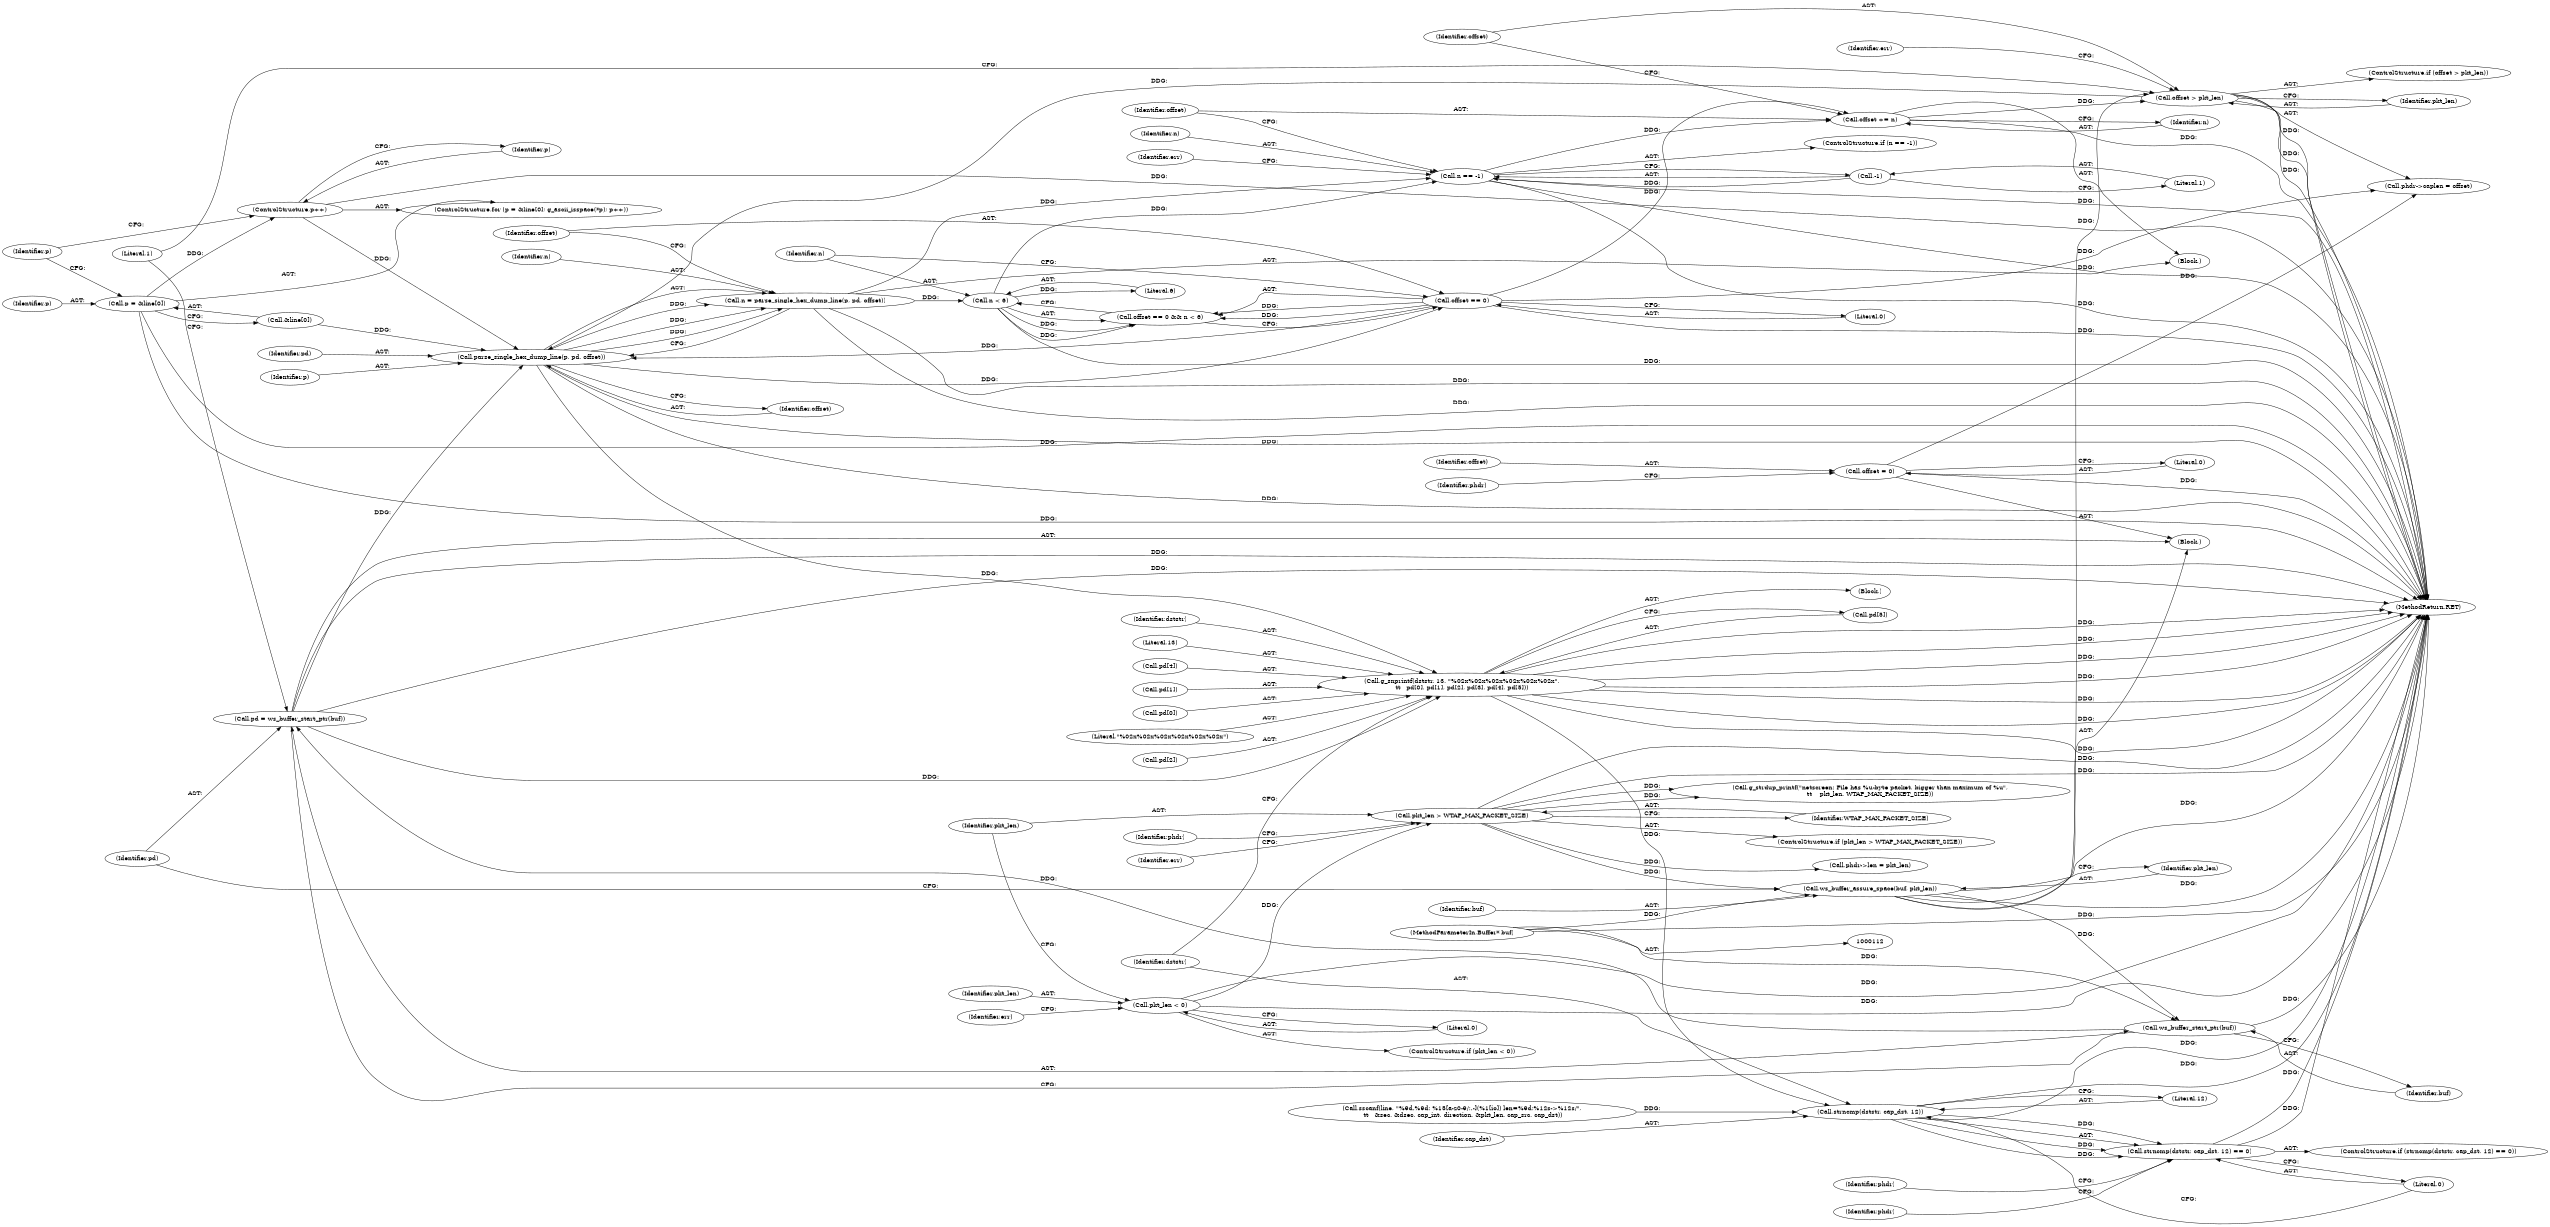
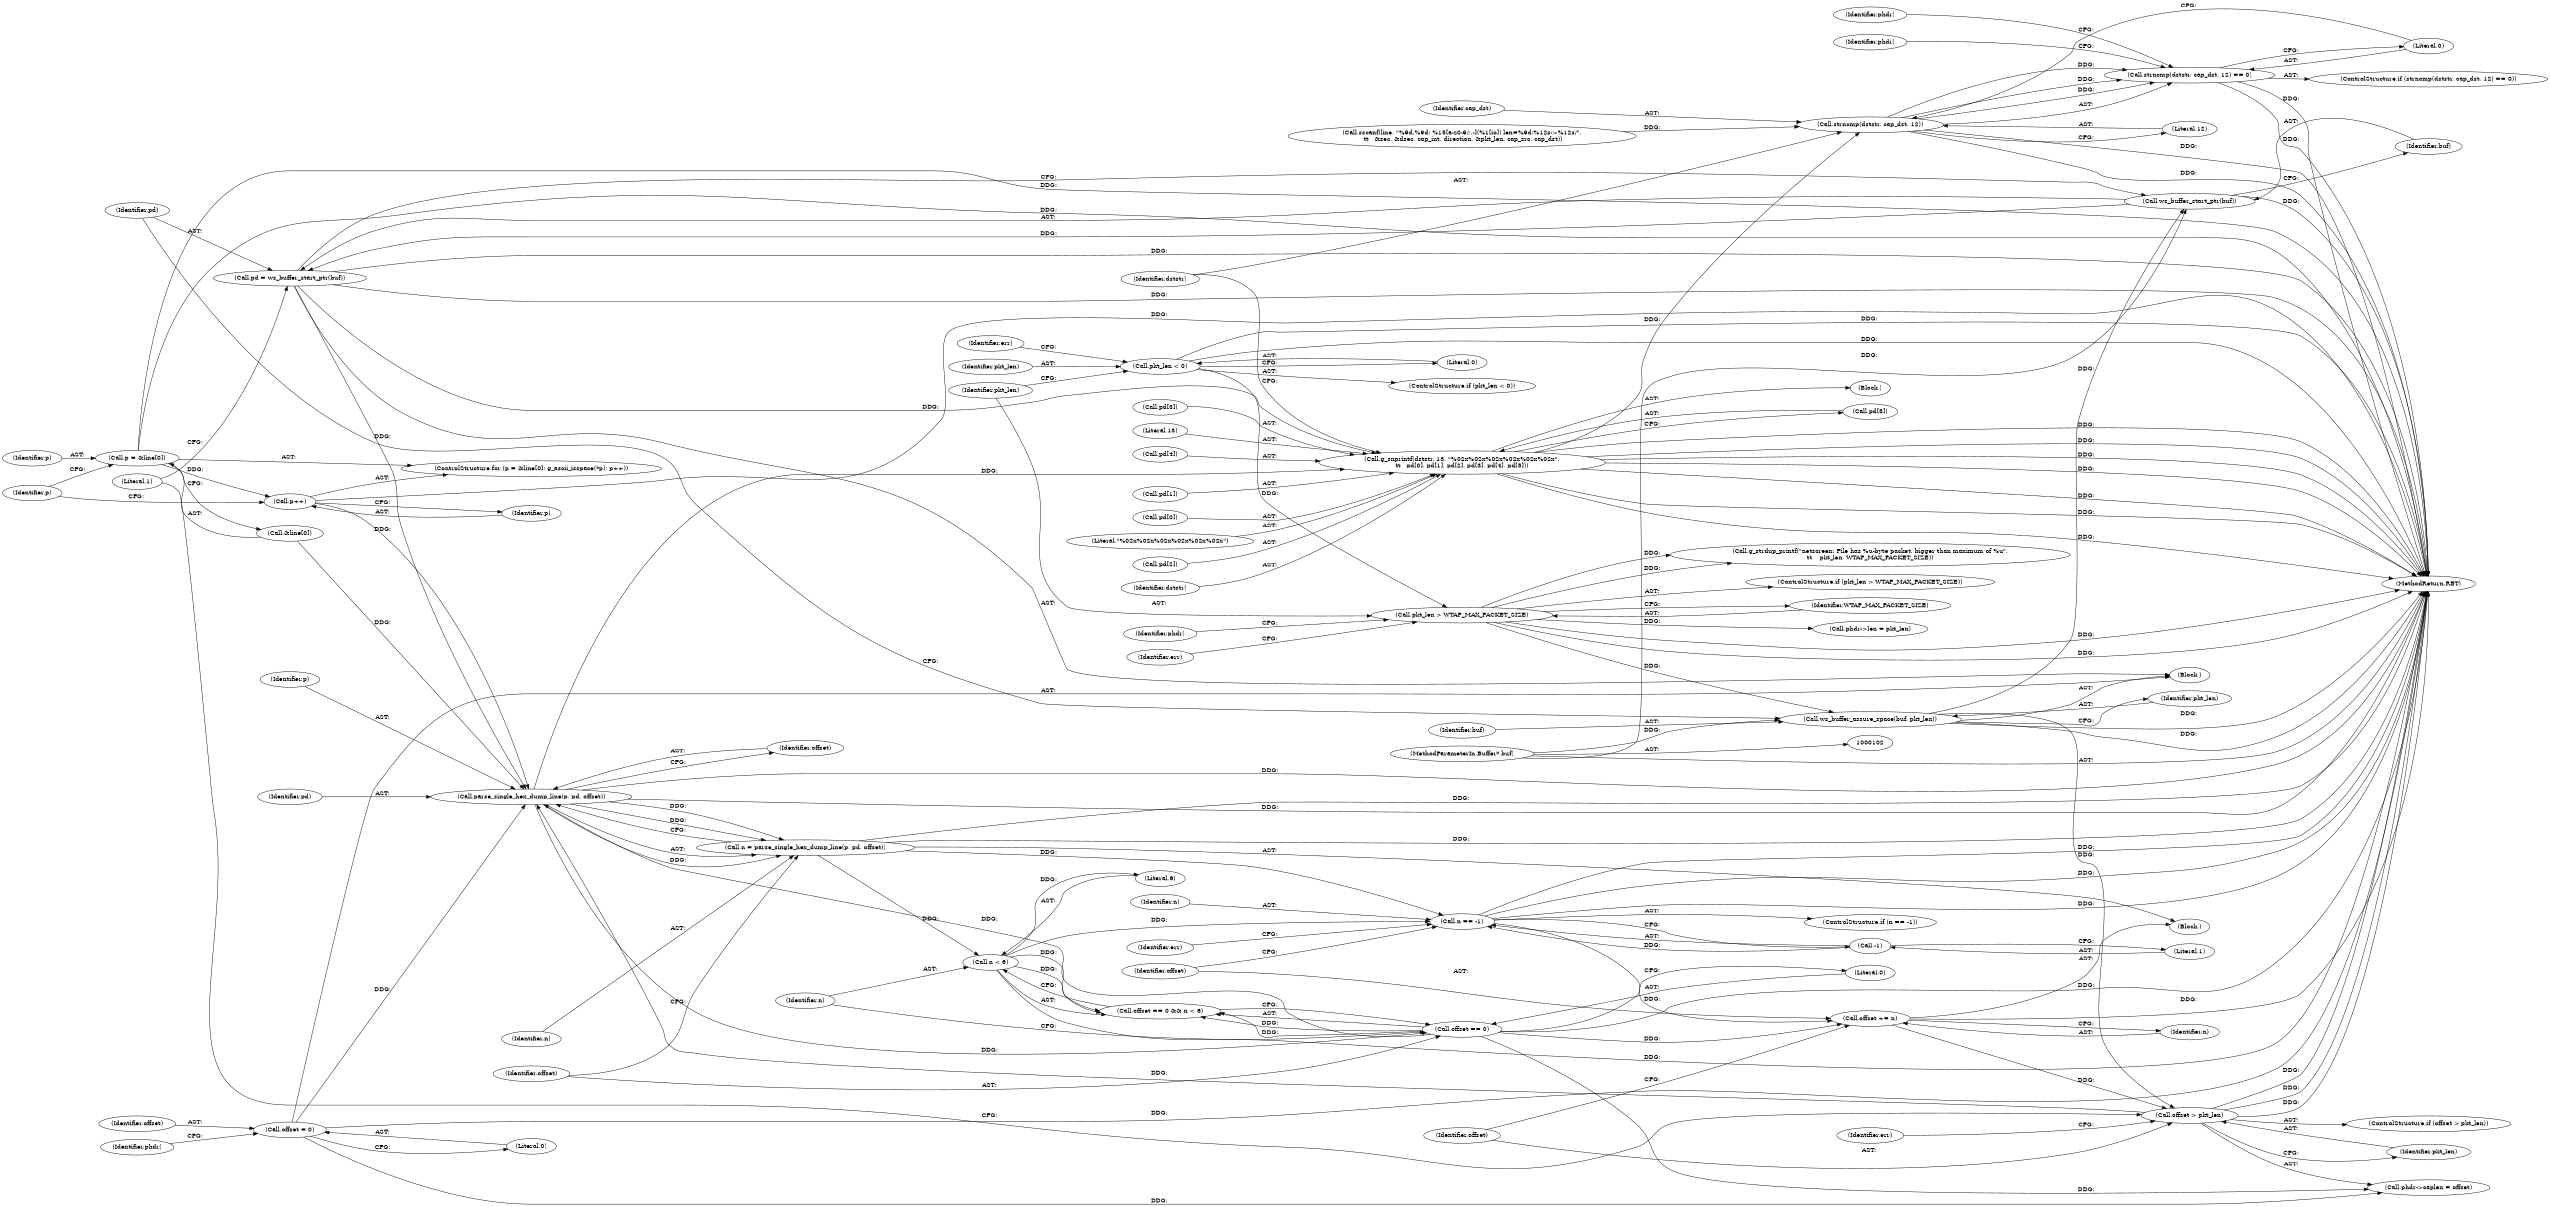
node "(ControlStructure,p++)": label "(ControlStructure,p++)" -> "(Call,p++)"
node "(Call,pd[3])": added
edge "(MethodParameterIn,Buffer* buf)" -> "(MethodReturn,RET)": label "DDG: " -> "AST: "
node "1000112": label "1000112" -> "1000102"
edge "(Call,offset = 0)" -> "(Call,parse_single_hex_dump_line(p, pd, offset))": added, label "DDG:"
